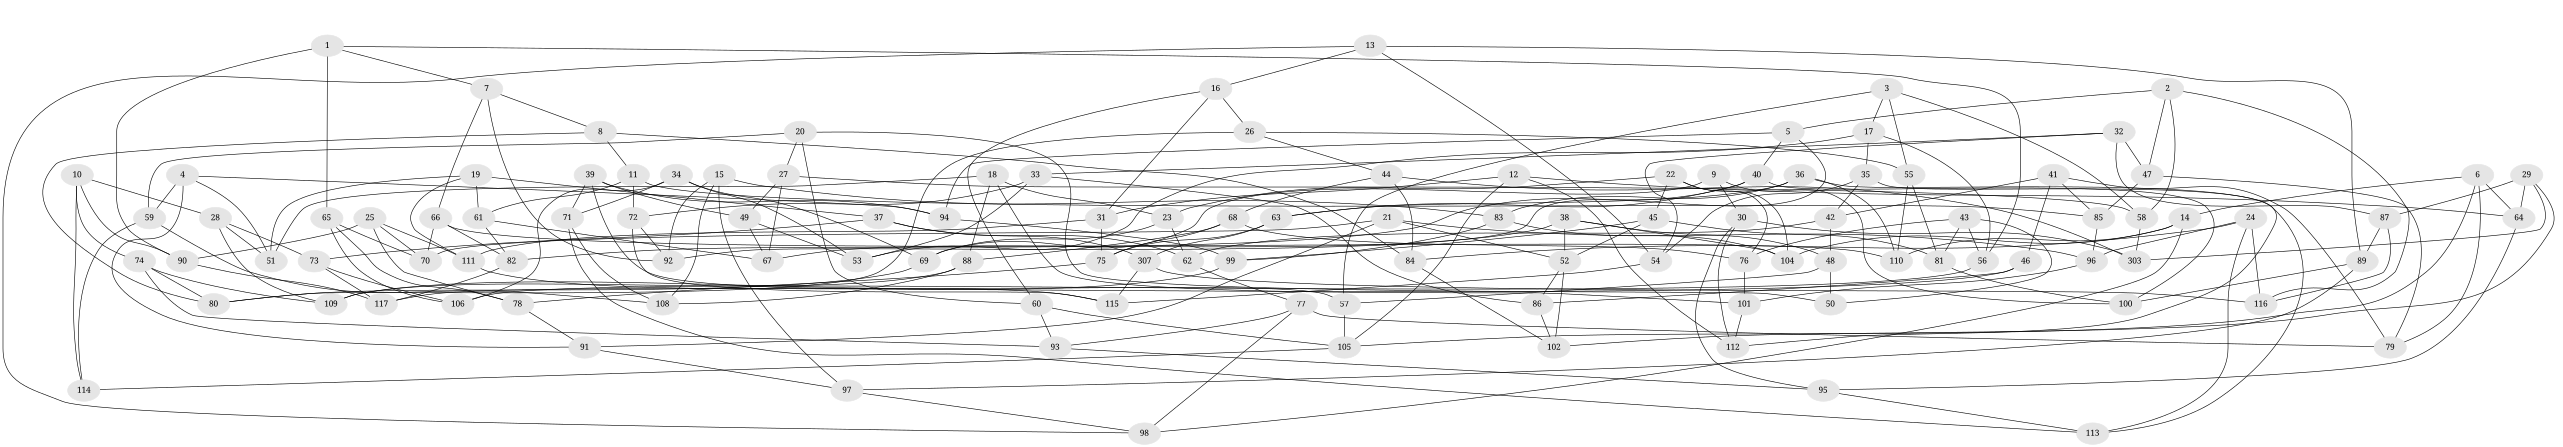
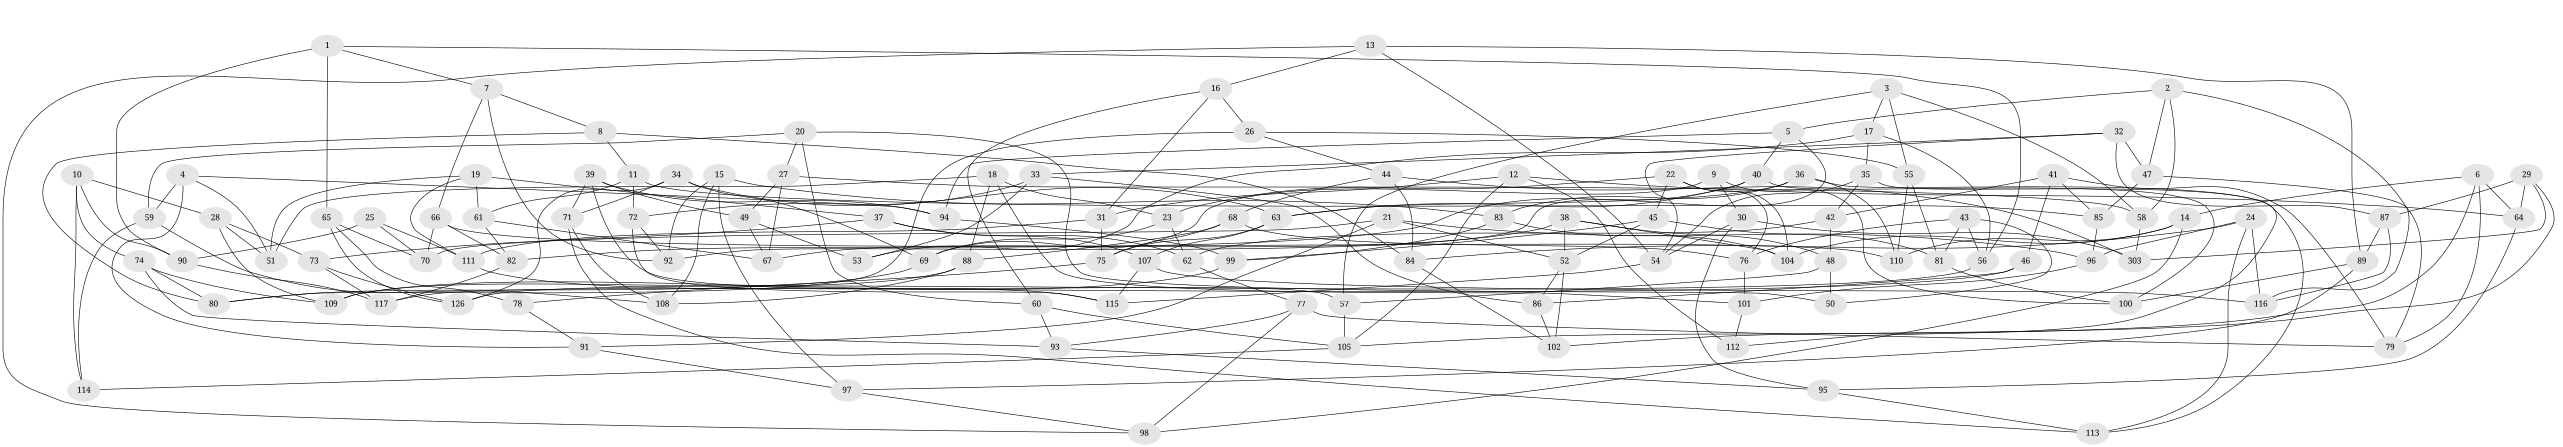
edge "34" -- "53": now "34" -- "63"
node "307": label "307" -> "107"
edge "30" -- "112": now "30" -- "54"
edge "25" -- "78": removed
node "106": label "106" -> "126"
